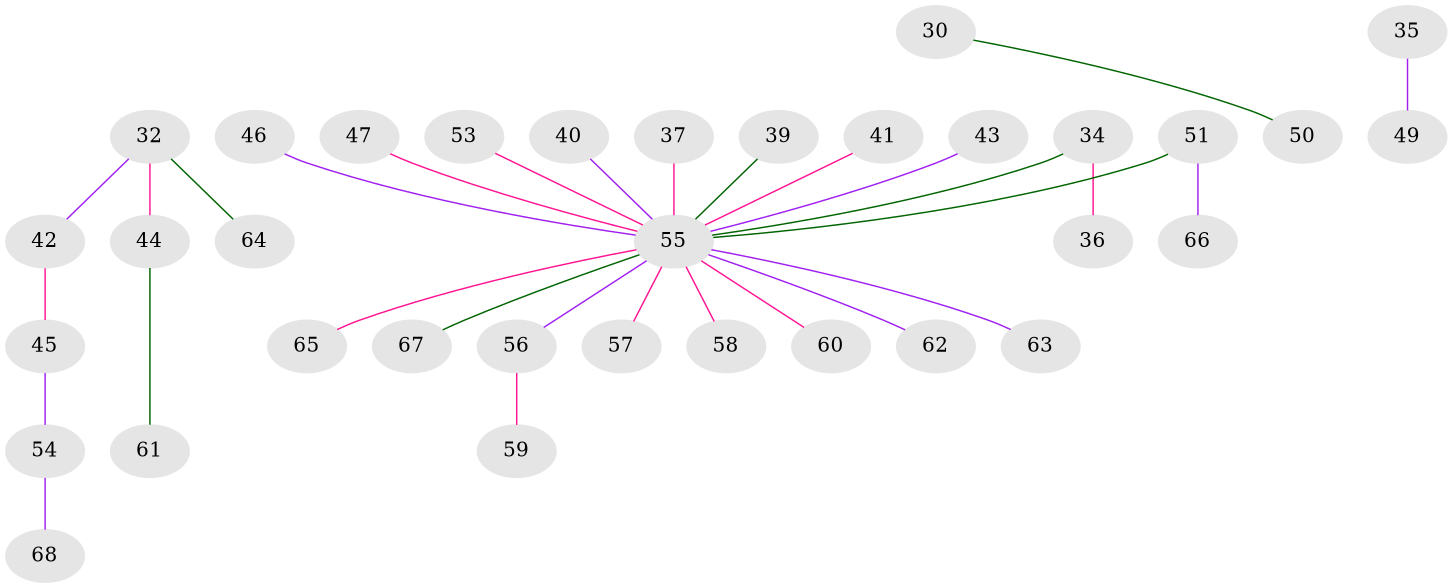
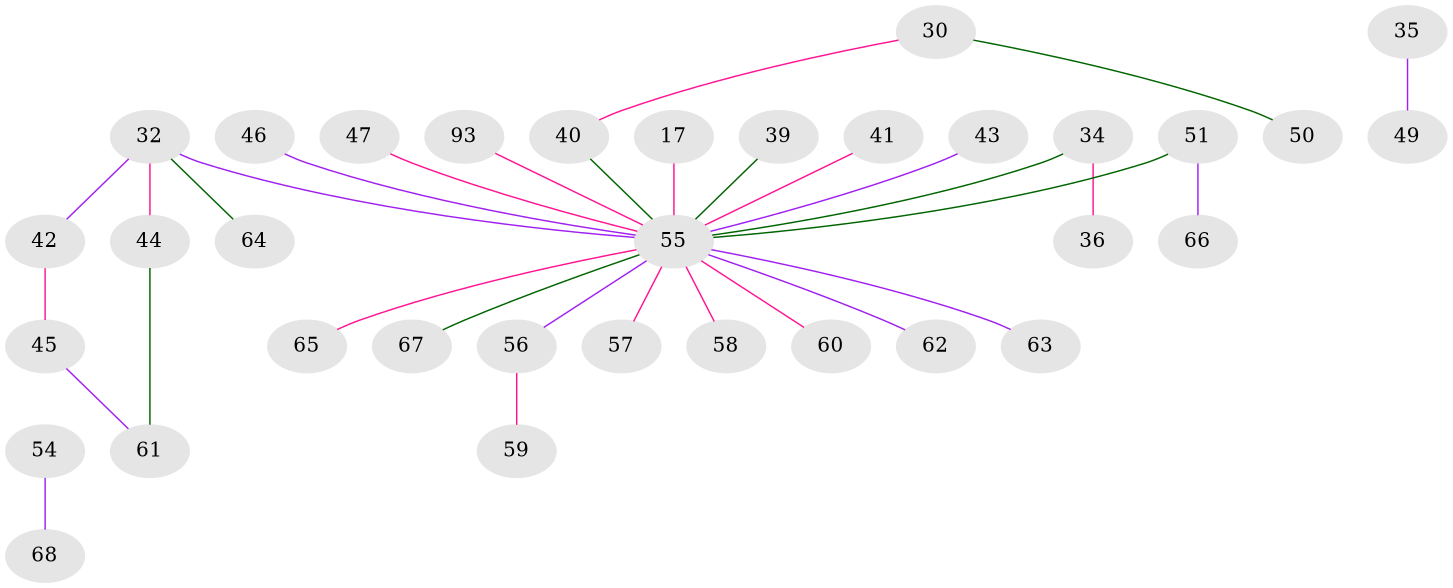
edge "30" -- "40": added
node "53": label "53" -> "93"
node "37": label "37" -> "17"
edge "40" -- "55": color purple -> darkgreen
edge "32" -- "55": added
edge "45" -- "54": now "45" -- "61"
